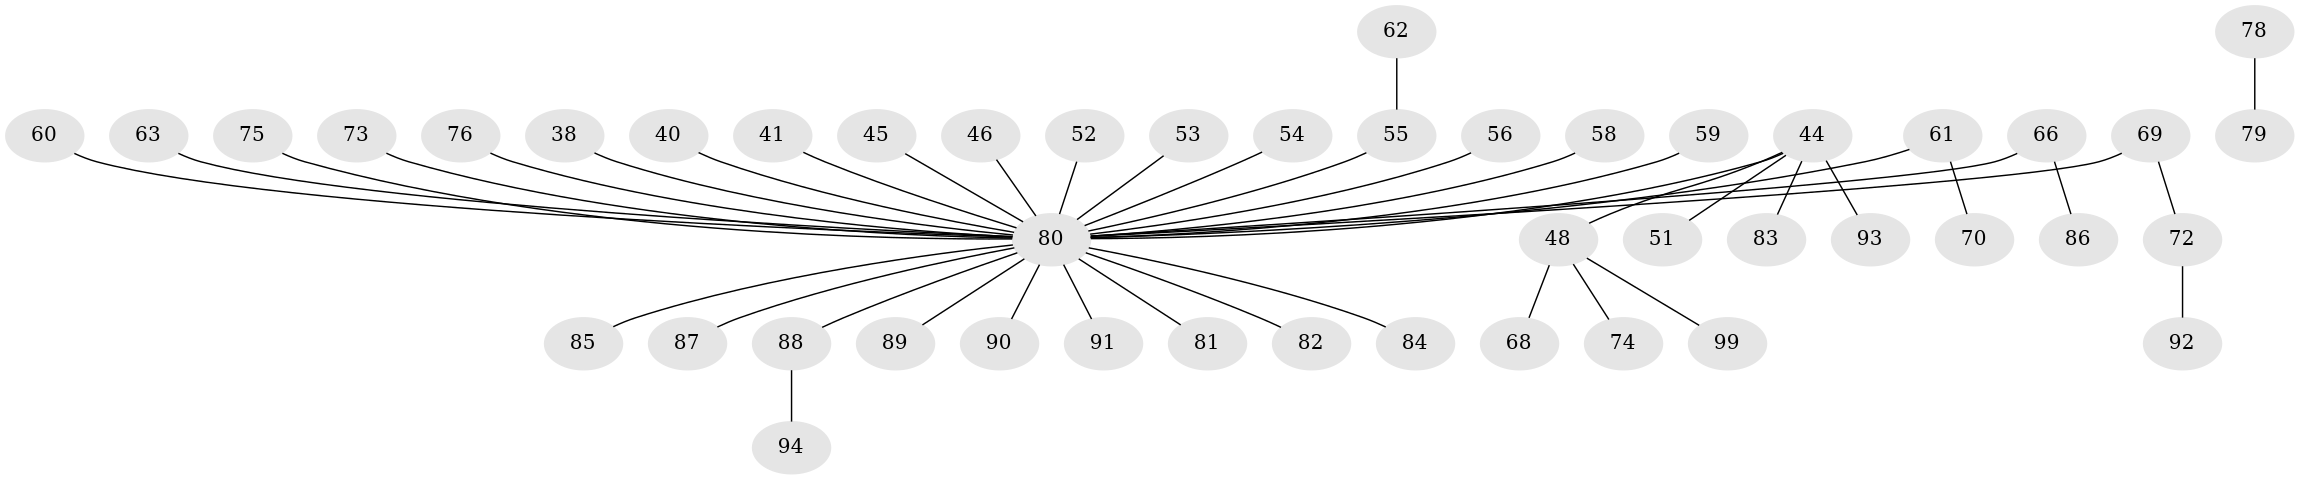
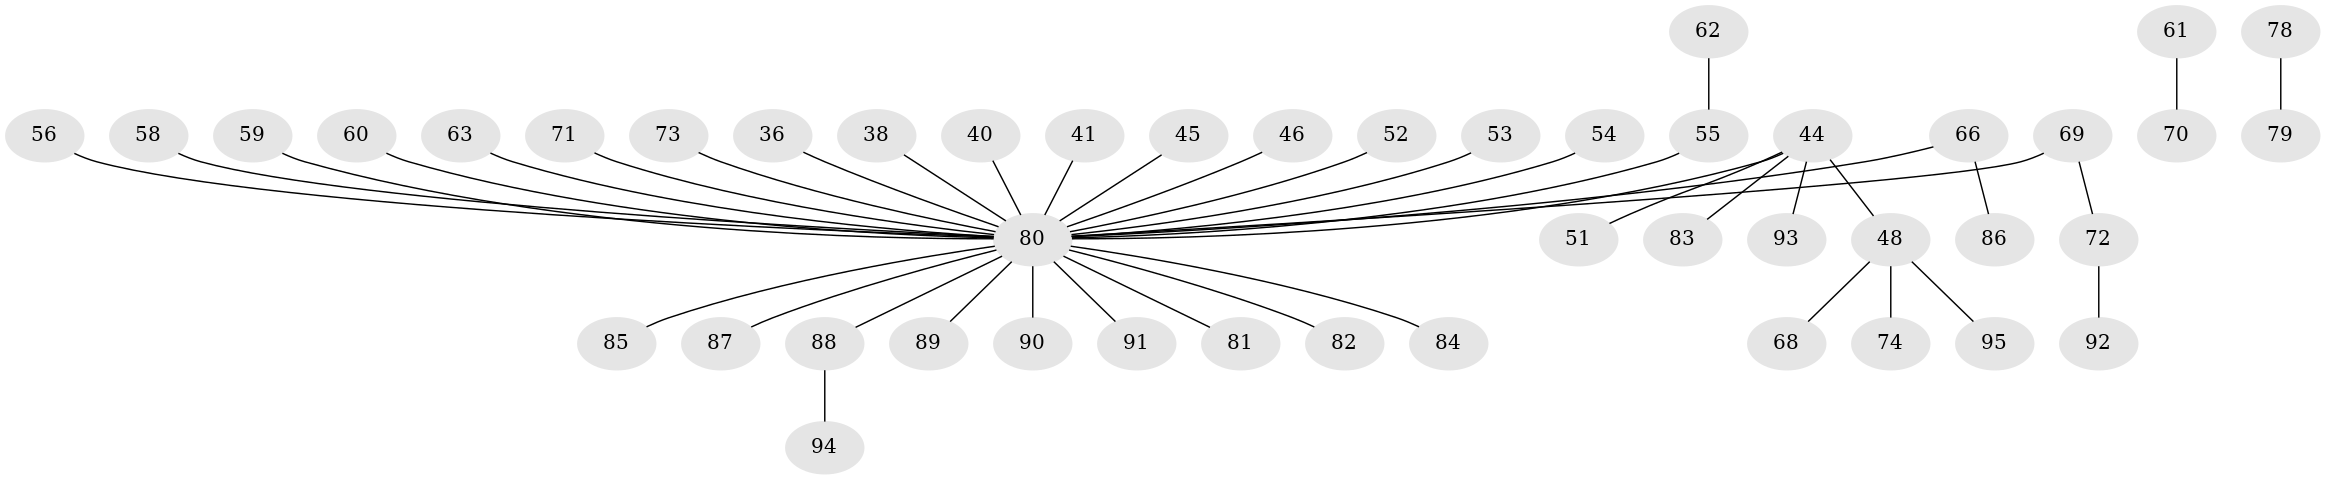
node "75": label "75" -> "71"
node "76": label "76" -> "36"
edge "61" -- "80": removed
node "99": label "99" -> "95"
